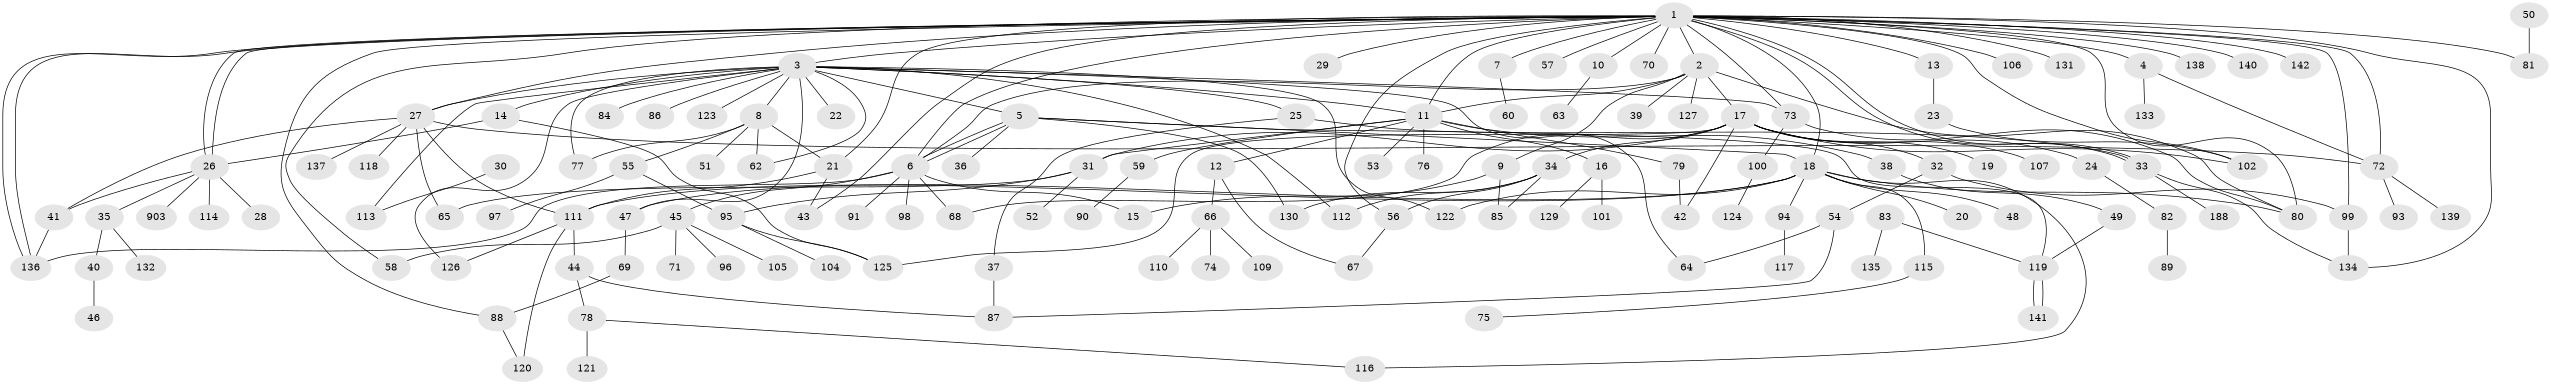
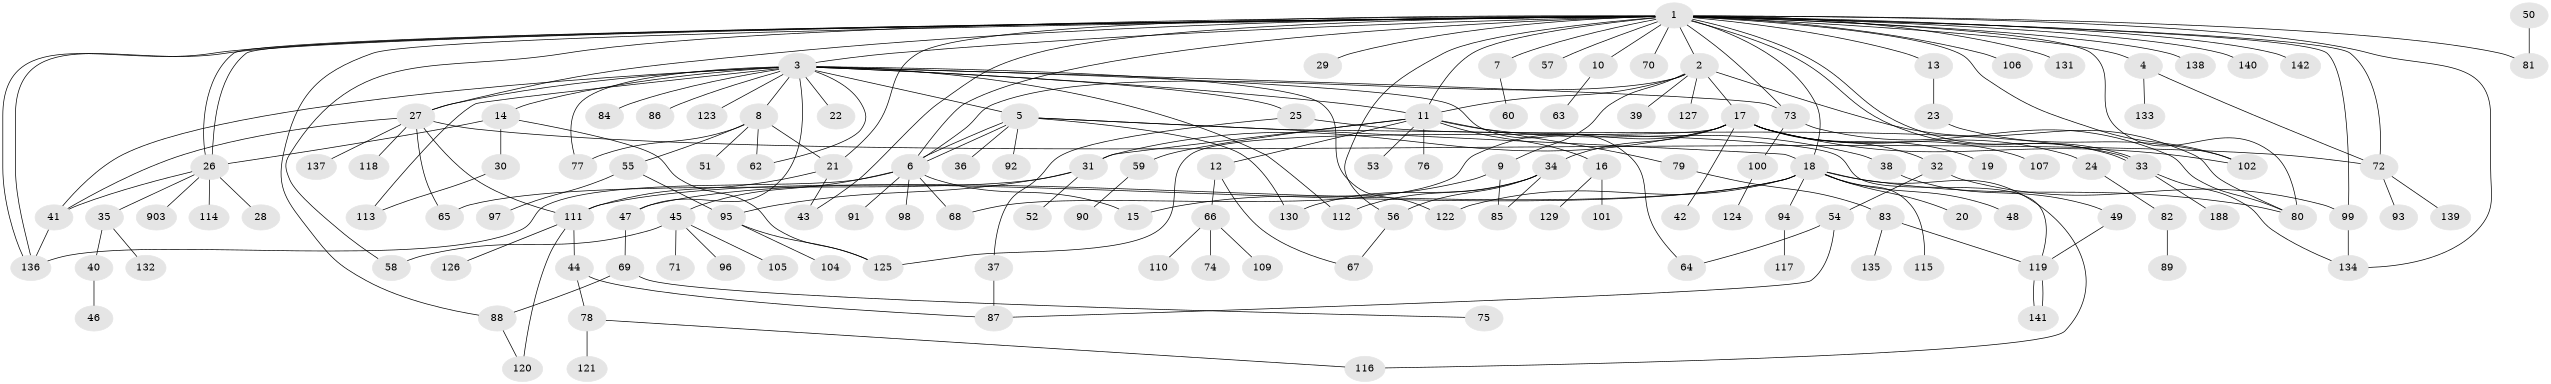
edge "3" -- "126": now "3" -- "41"
edge "14" -- "30": added
node "92": added
edge "79" -- "42": now "79" -- "83"
edge "115" -- "75": now "69" -- "75"
